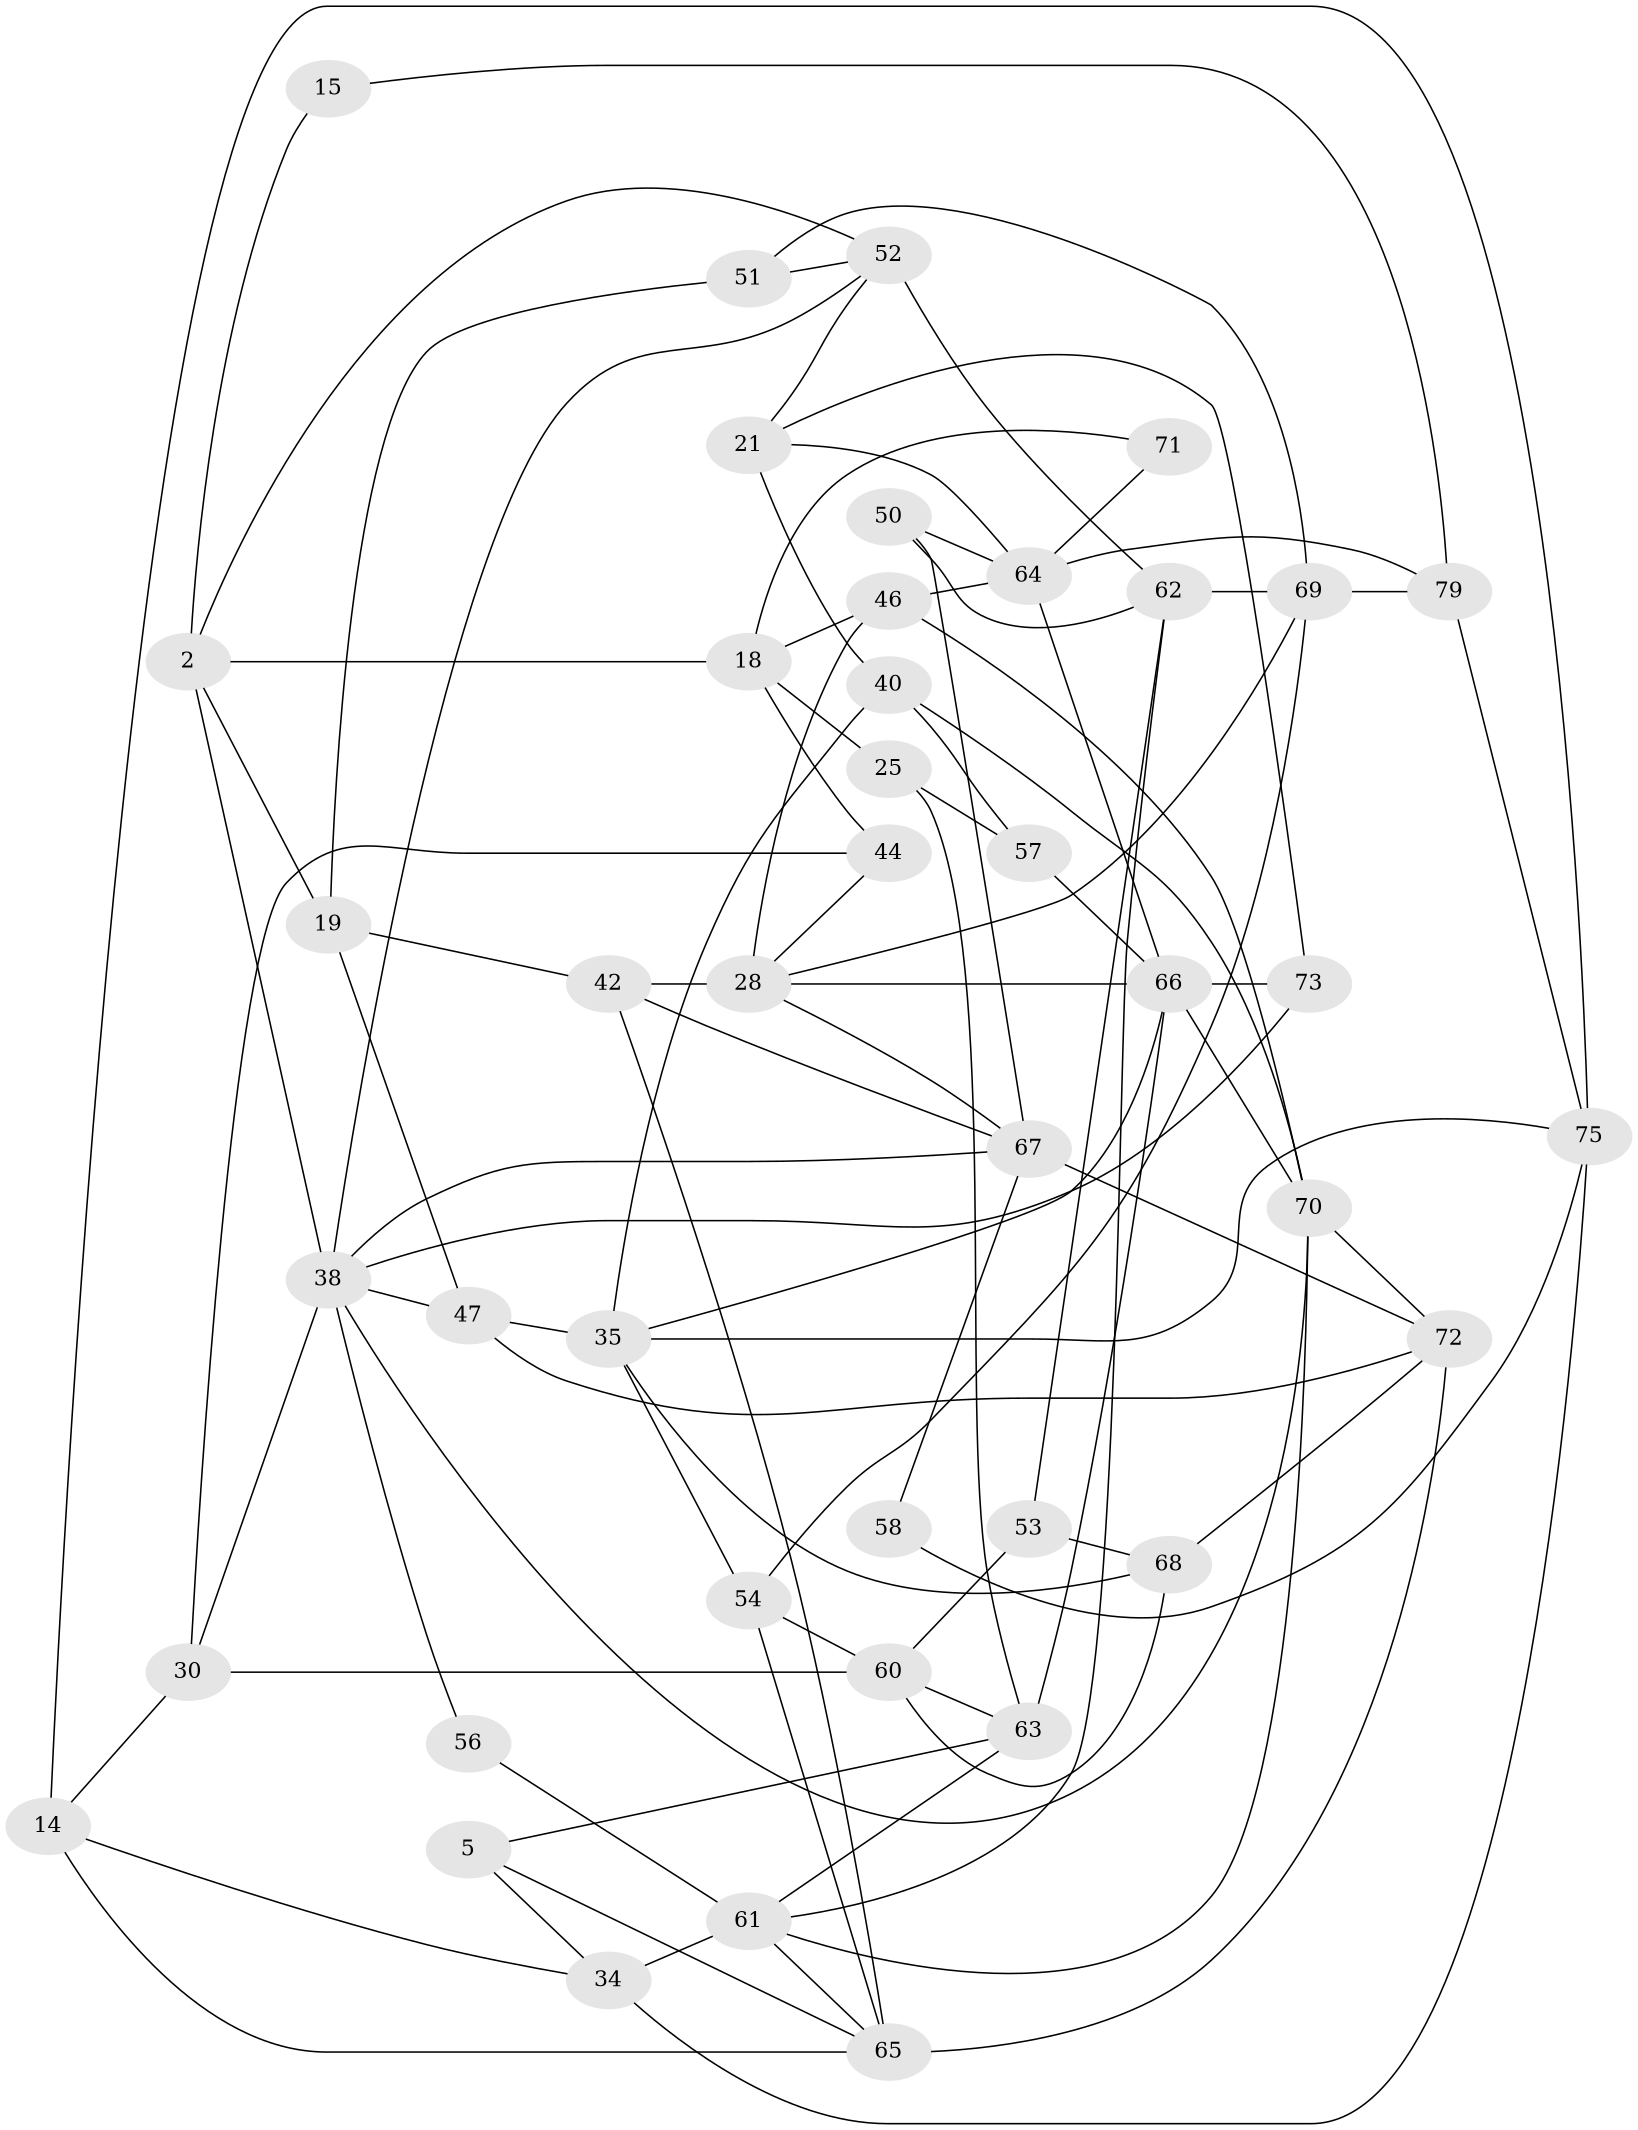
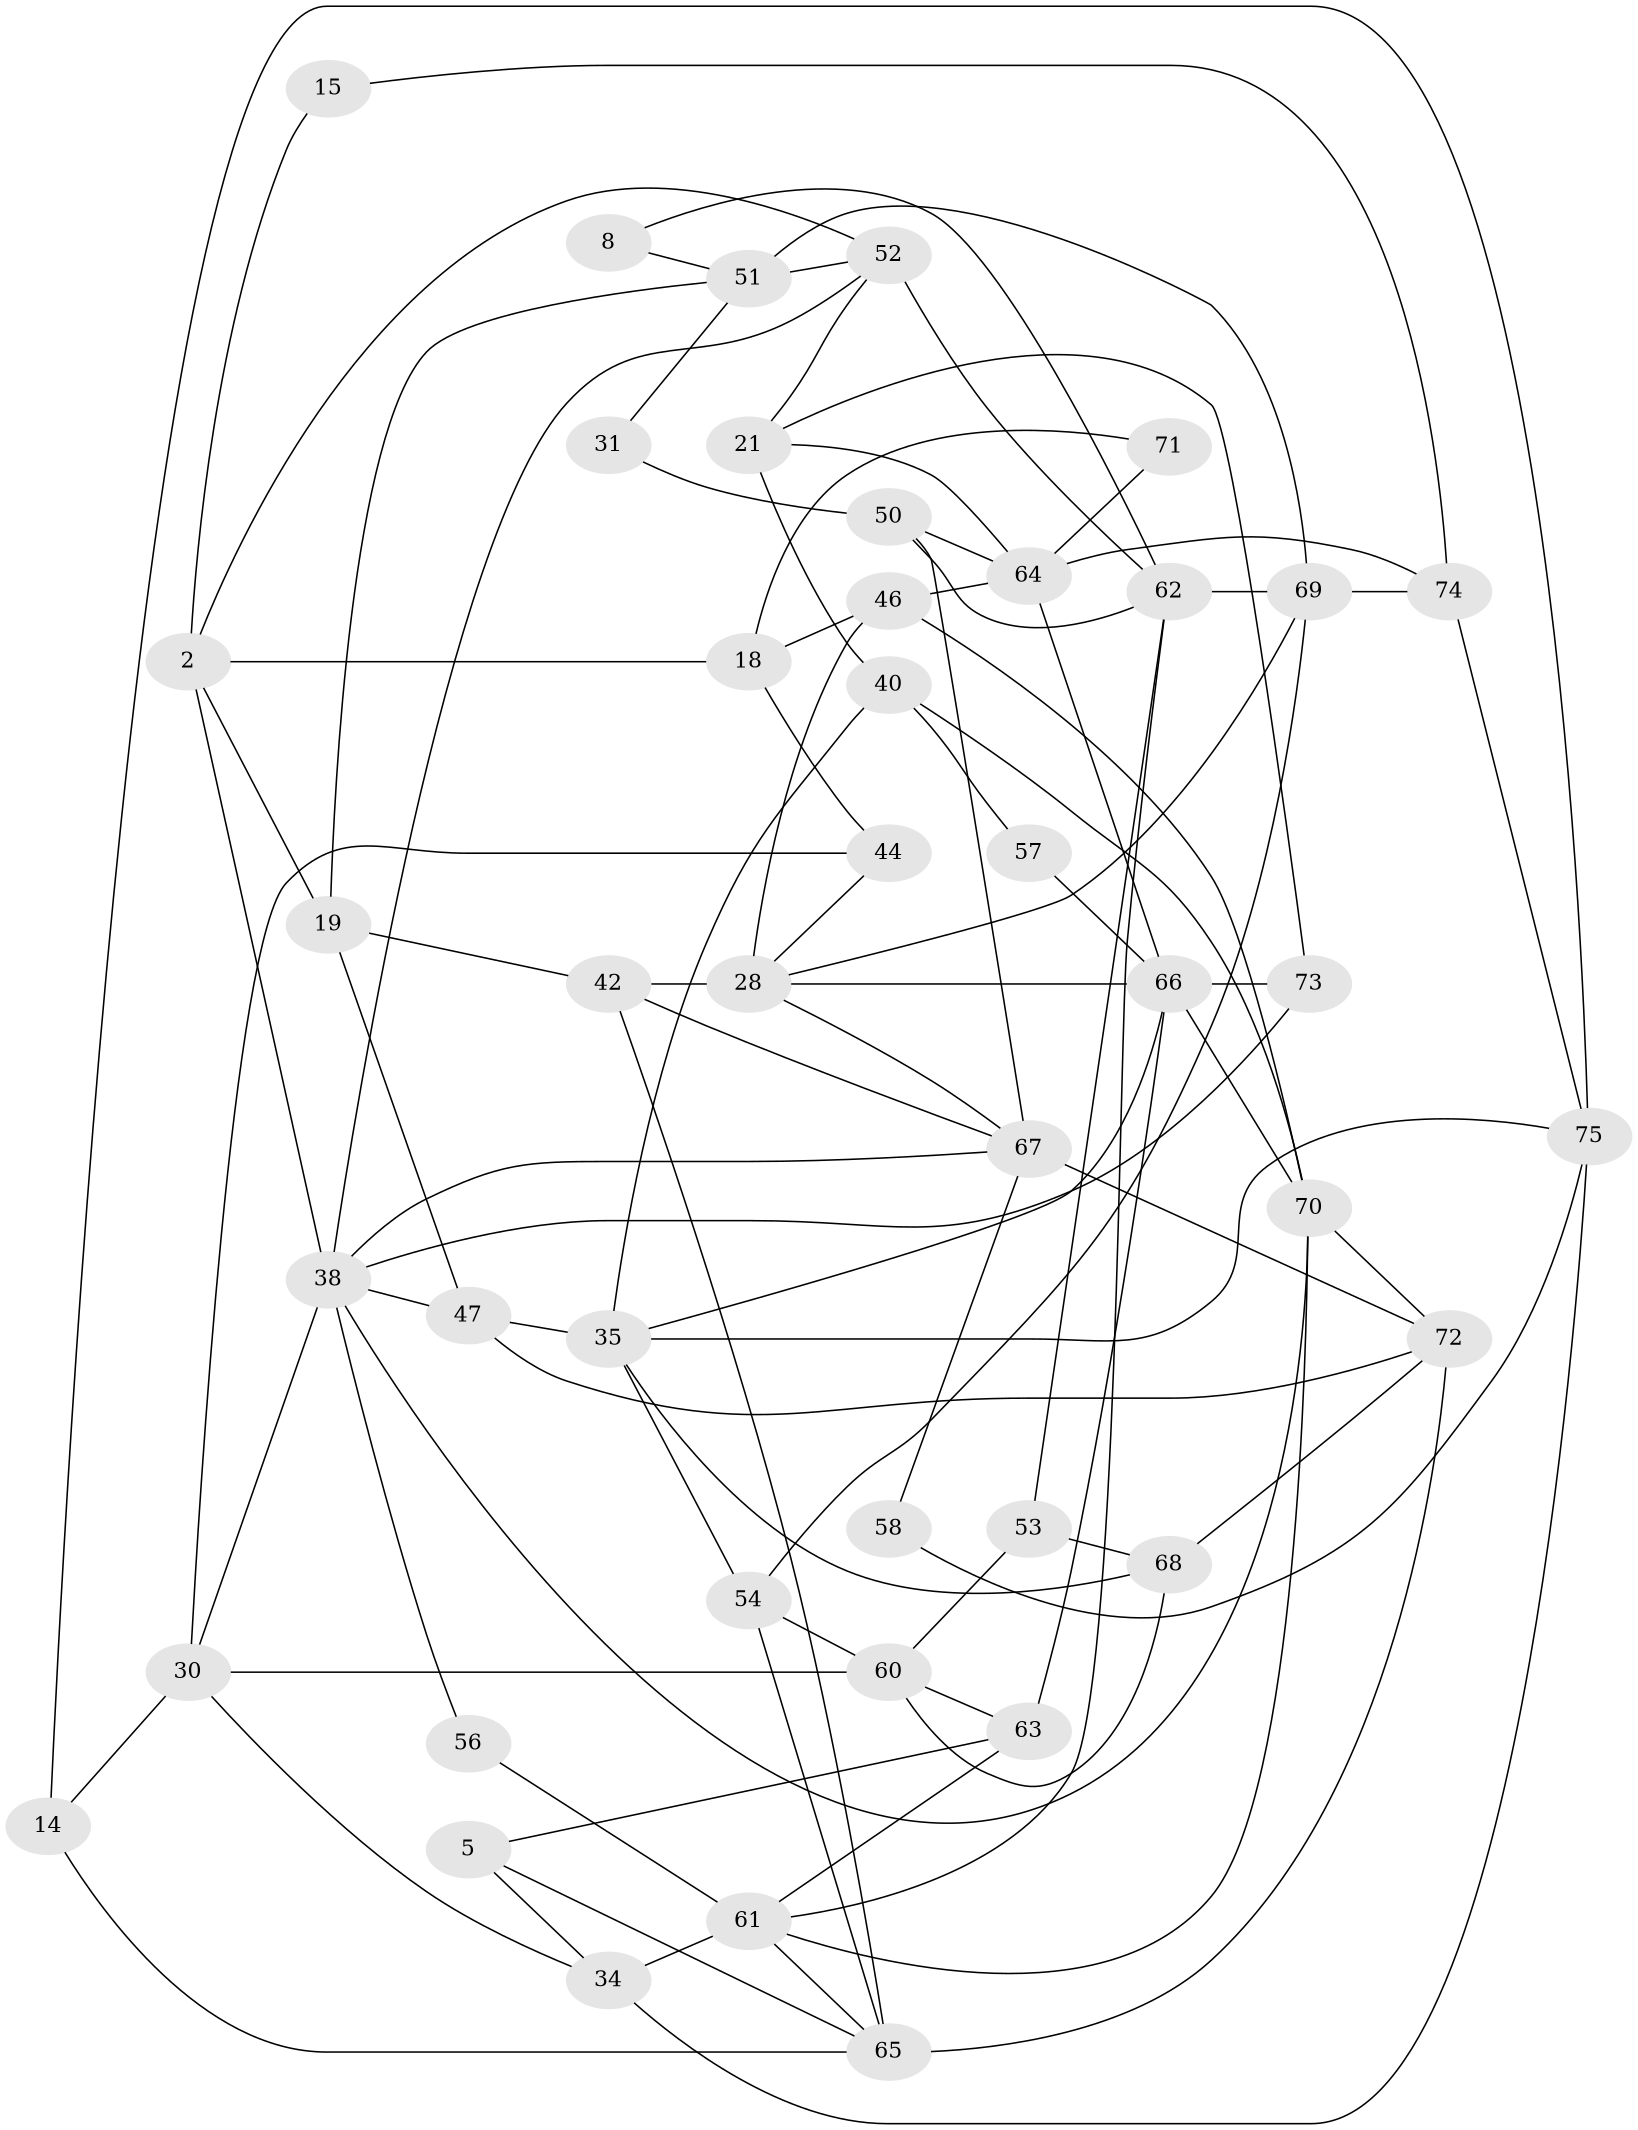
node "8": added
node "31": added
node "79": label "79" -> "74"
node "25": removed
edge "14" -- "34": now "30" -- "34"
